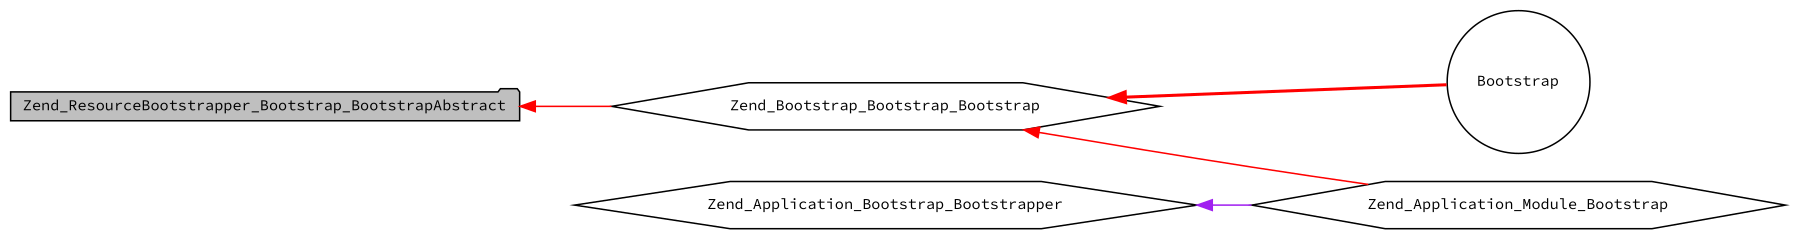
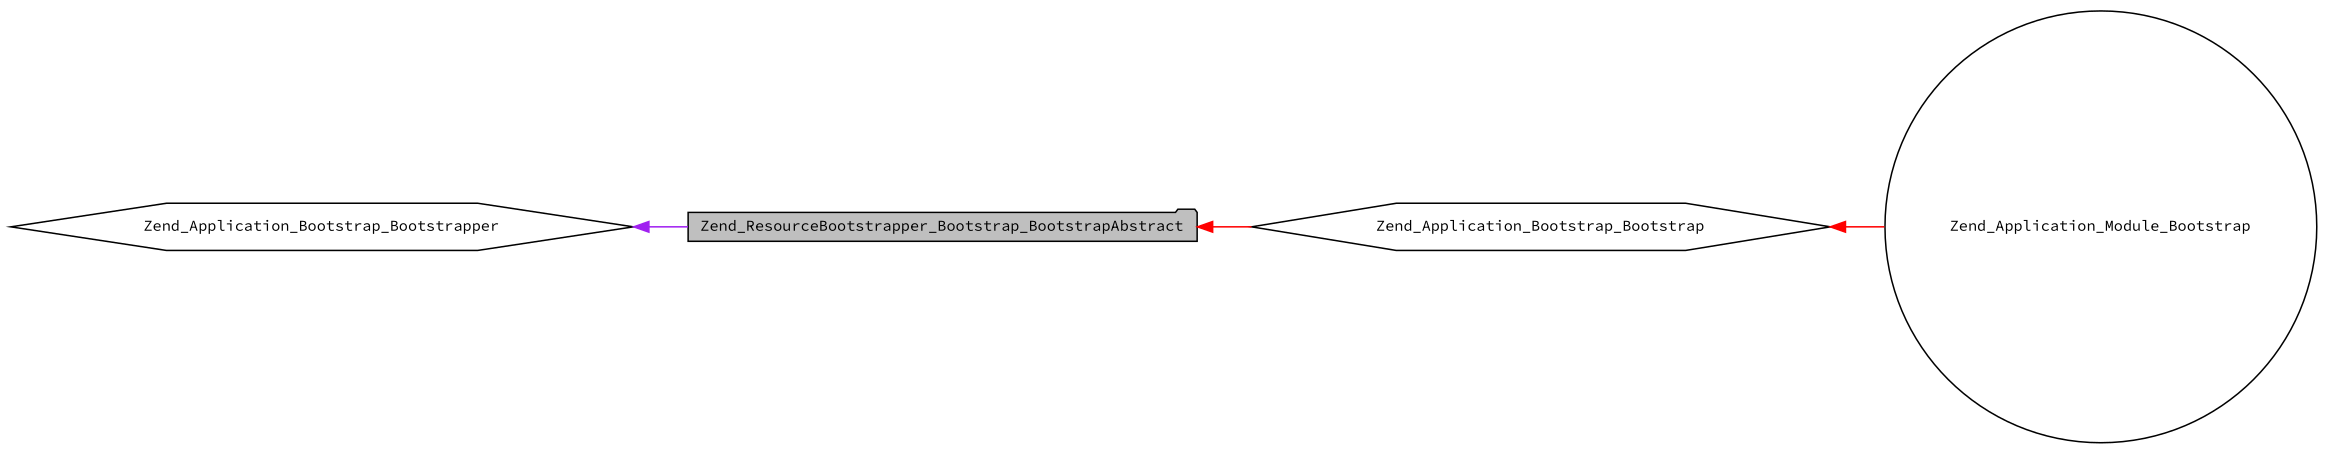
node "Bootstrap": removed
node "Zend_Bootstrap_Bootstrap_Bootstrap": label "Zend_Bootstrap_Bootstrap_Bootstrap" -> "Zend_Application_Bootstrap_Bootstrap"
edge "Zend_Application_Module_Bootstrap" -> "Zend_Application_Bootstrap_Bootstrapper": now "Zend_ResourceBootstrapper_Bootstrap_BootstrapAbstract" -> "Zend_Application_Bootstrap_Bootstrapper"
node "Zend_Application_Module_Bootstrap": shape hexagon -> circle
